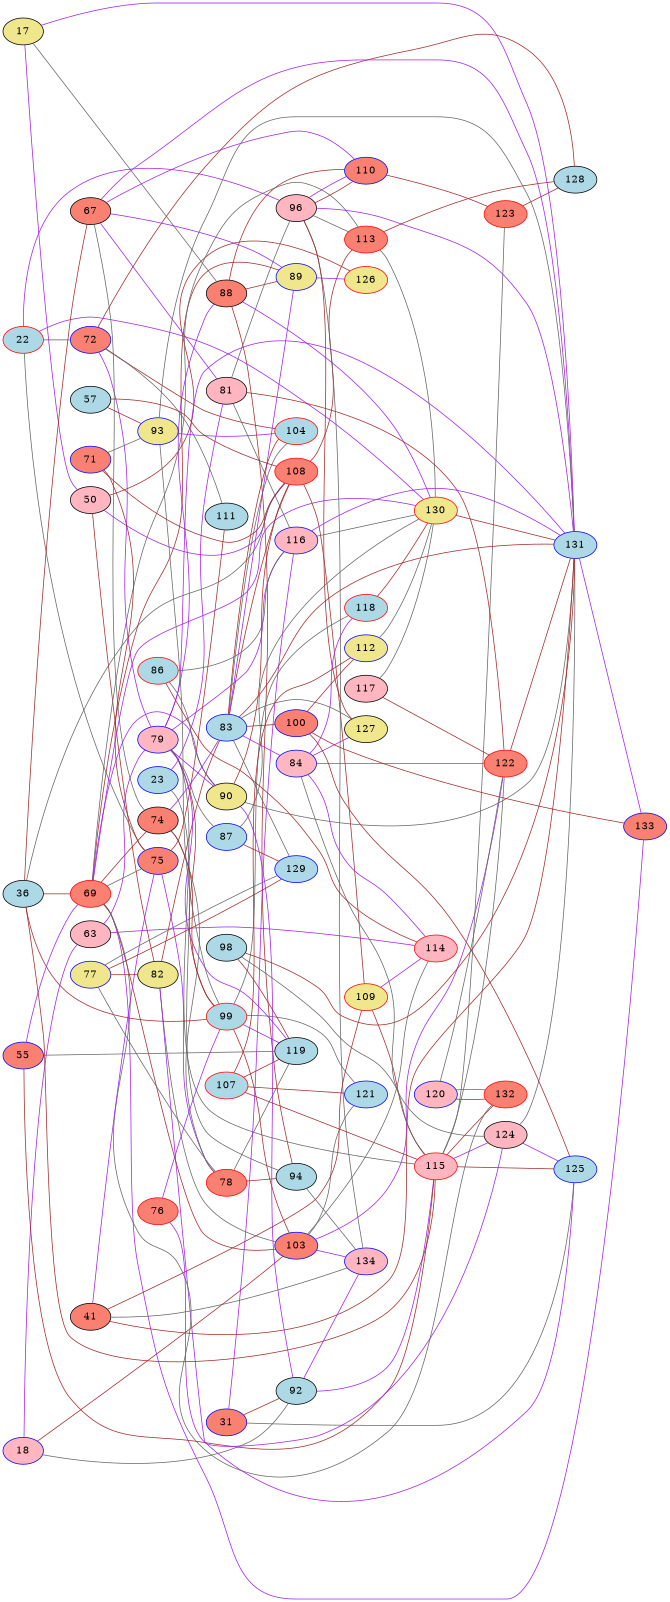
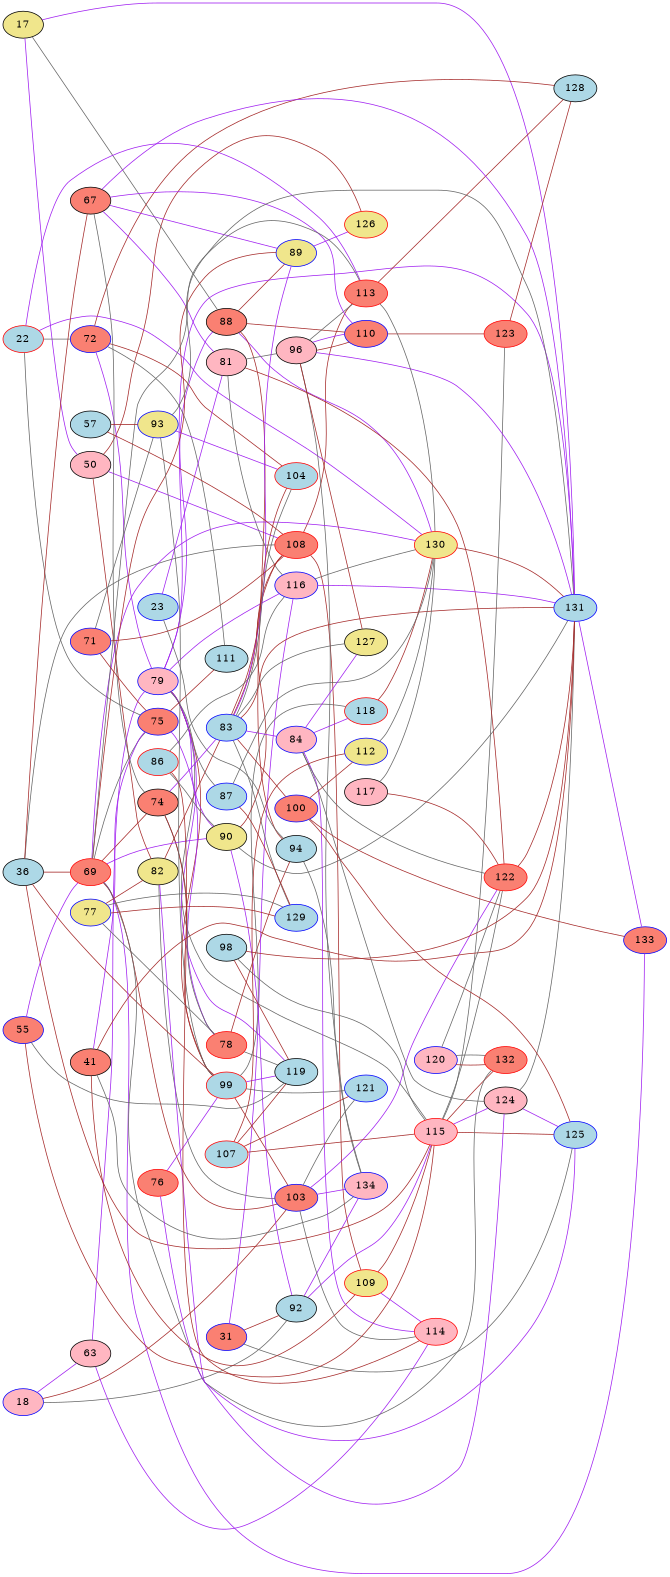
edge "96" -- "22": now "113" -- "22"
